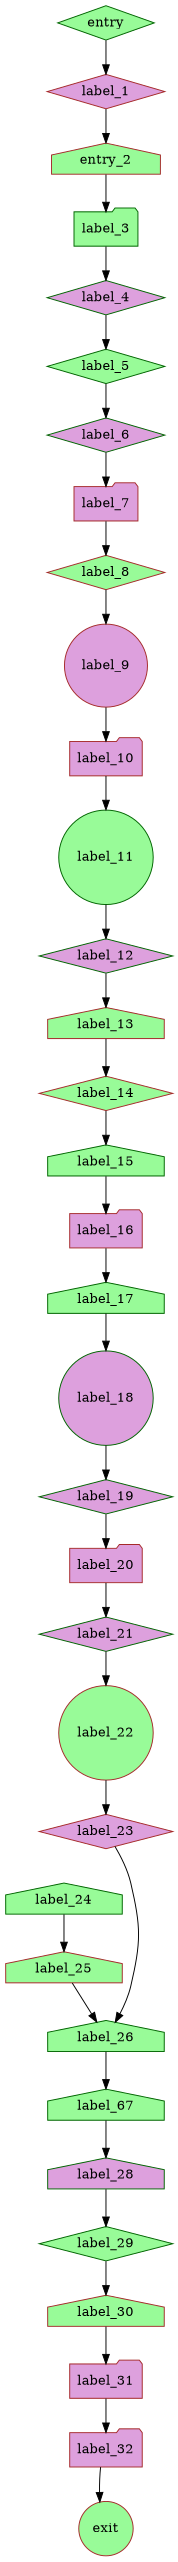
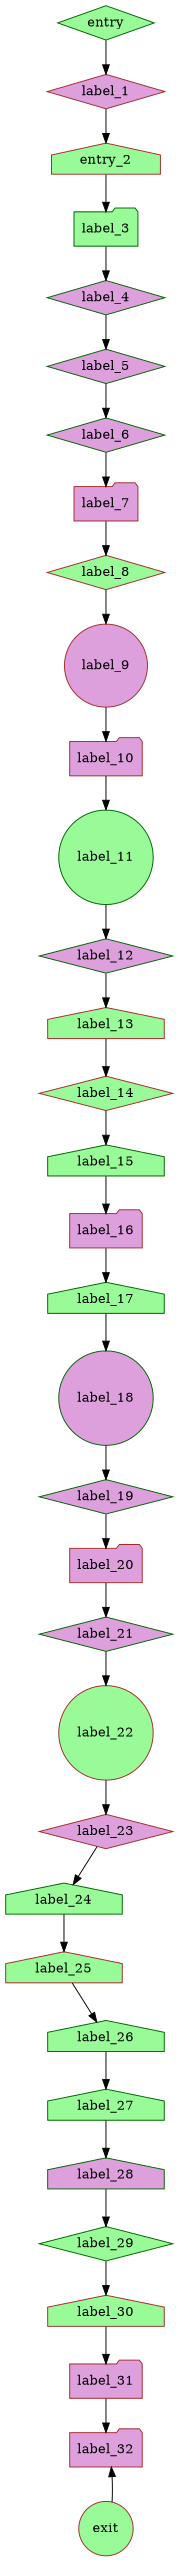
node "label_5": fillcolor palegreen -> plum
edge "label_23" -> "label_26": now "label_23" -> "label_24"
node "label_67": label "label_67" -> "label_27"
edge "label_32" -> "exit": reversed
